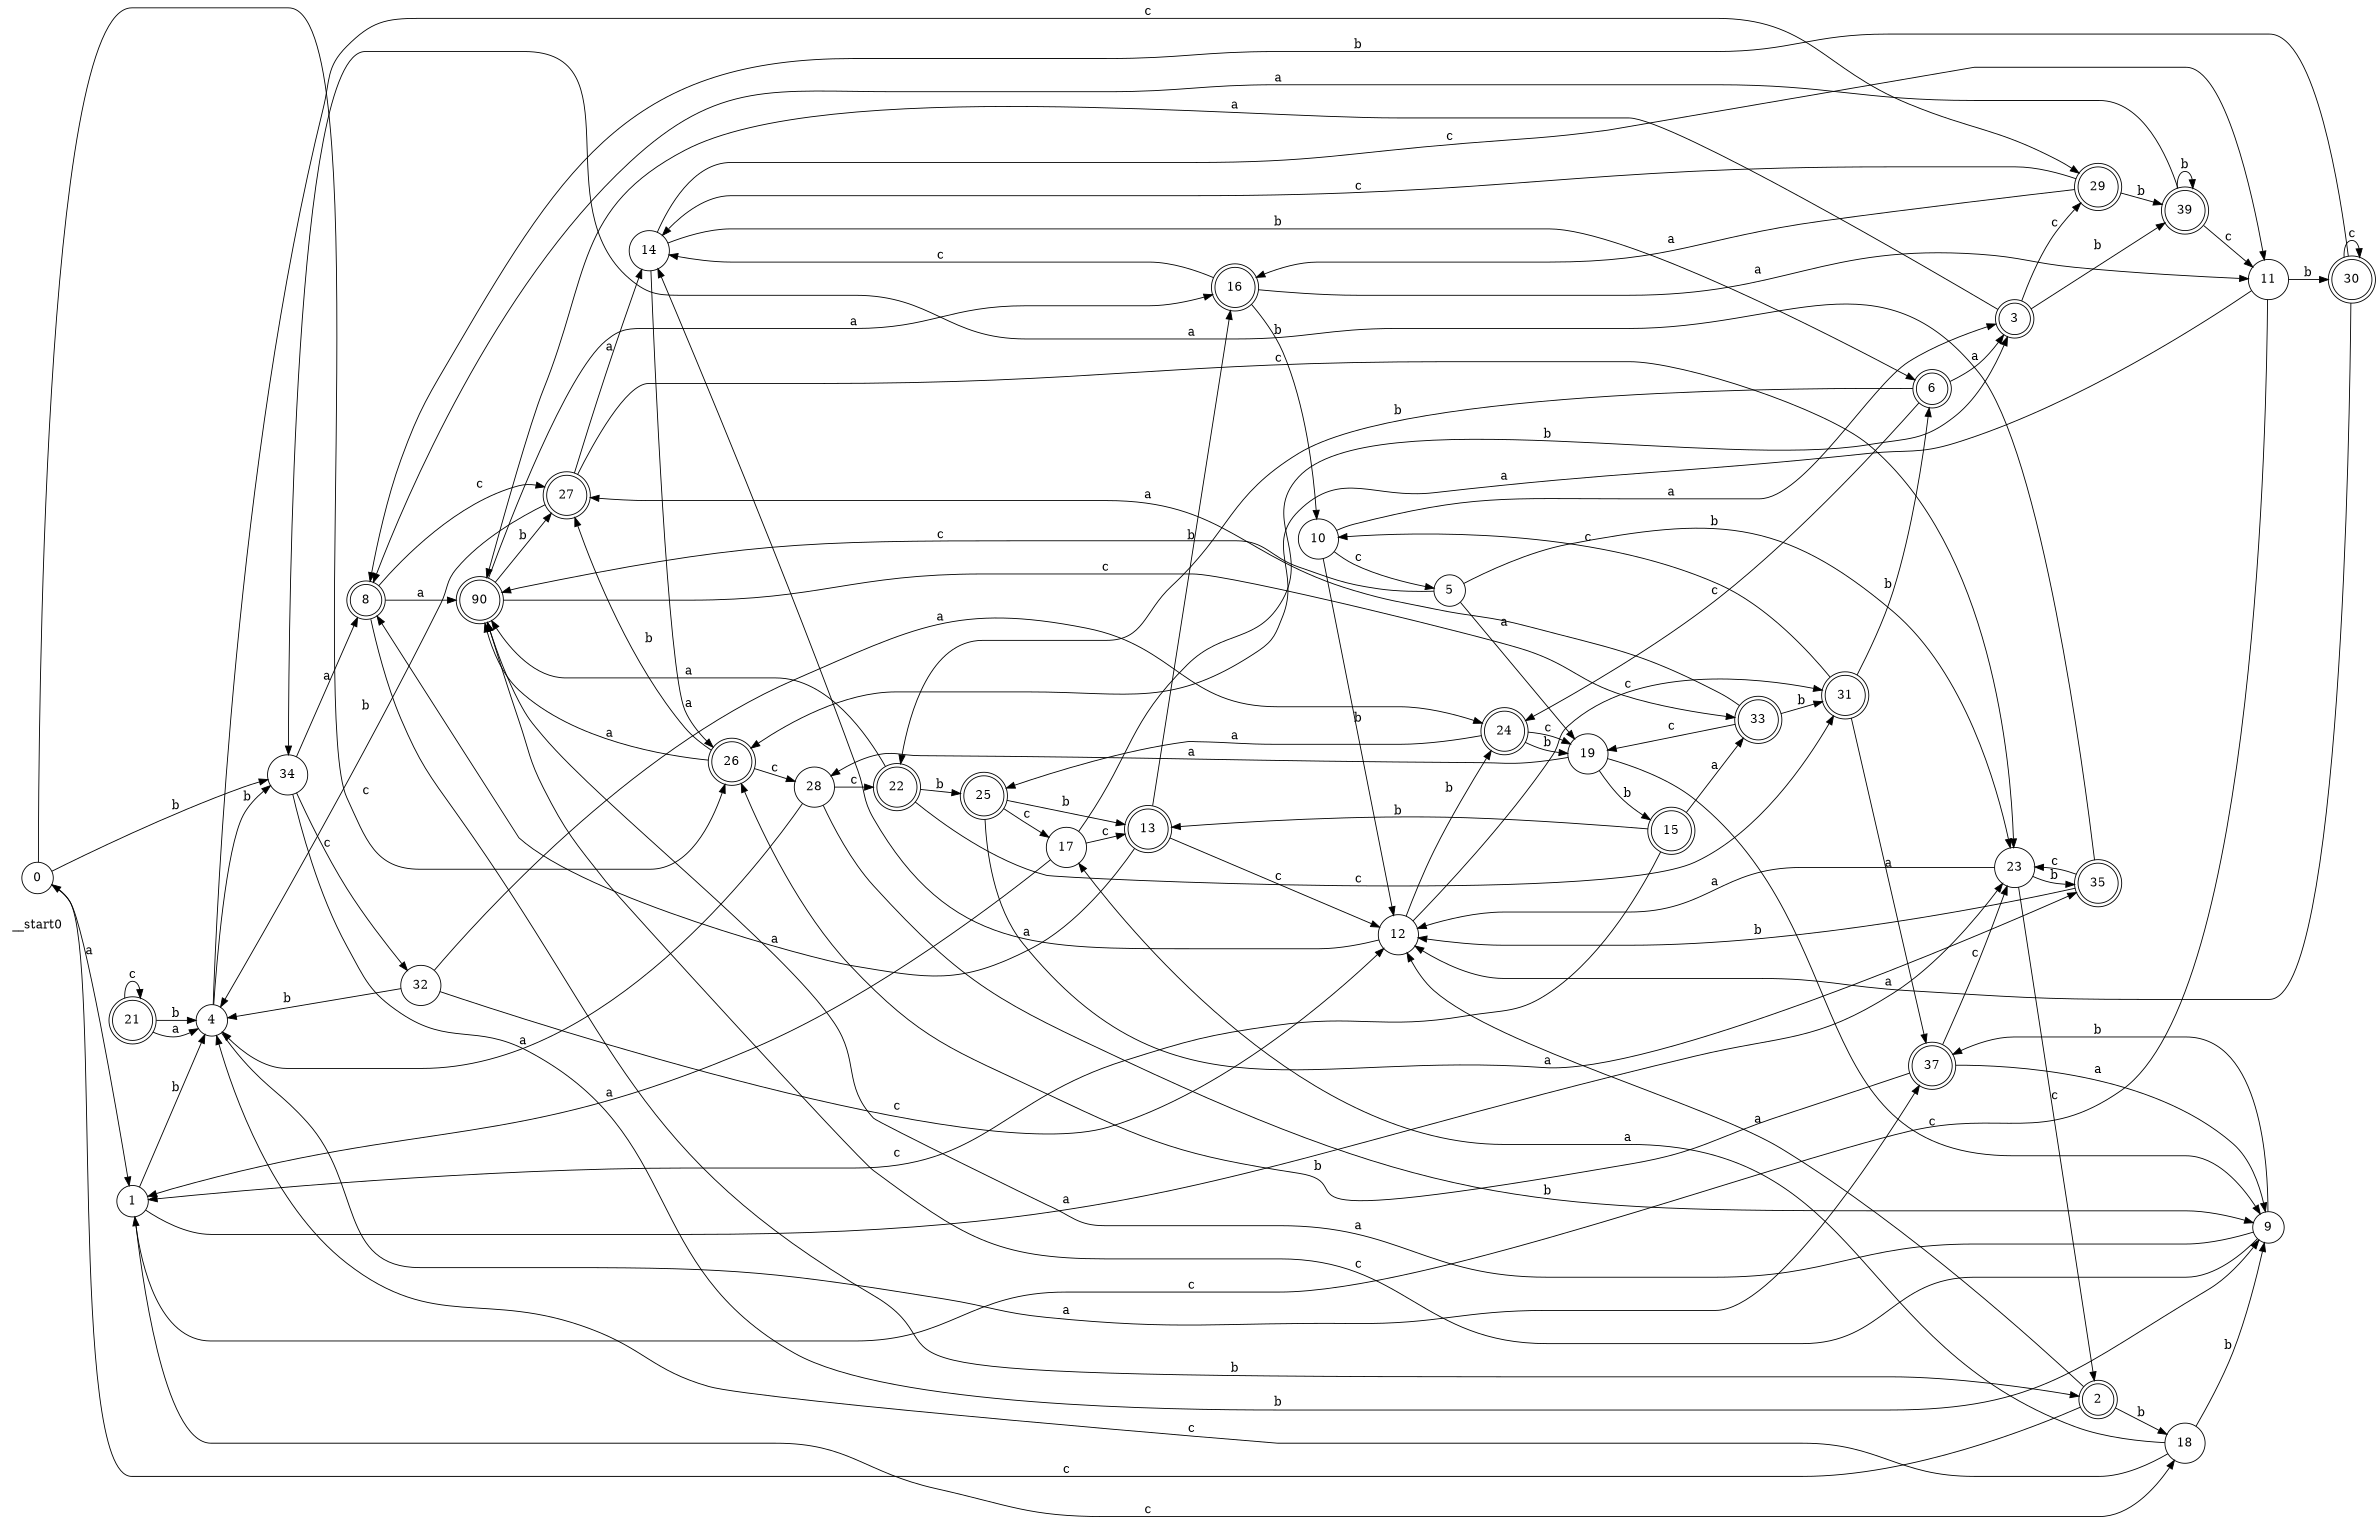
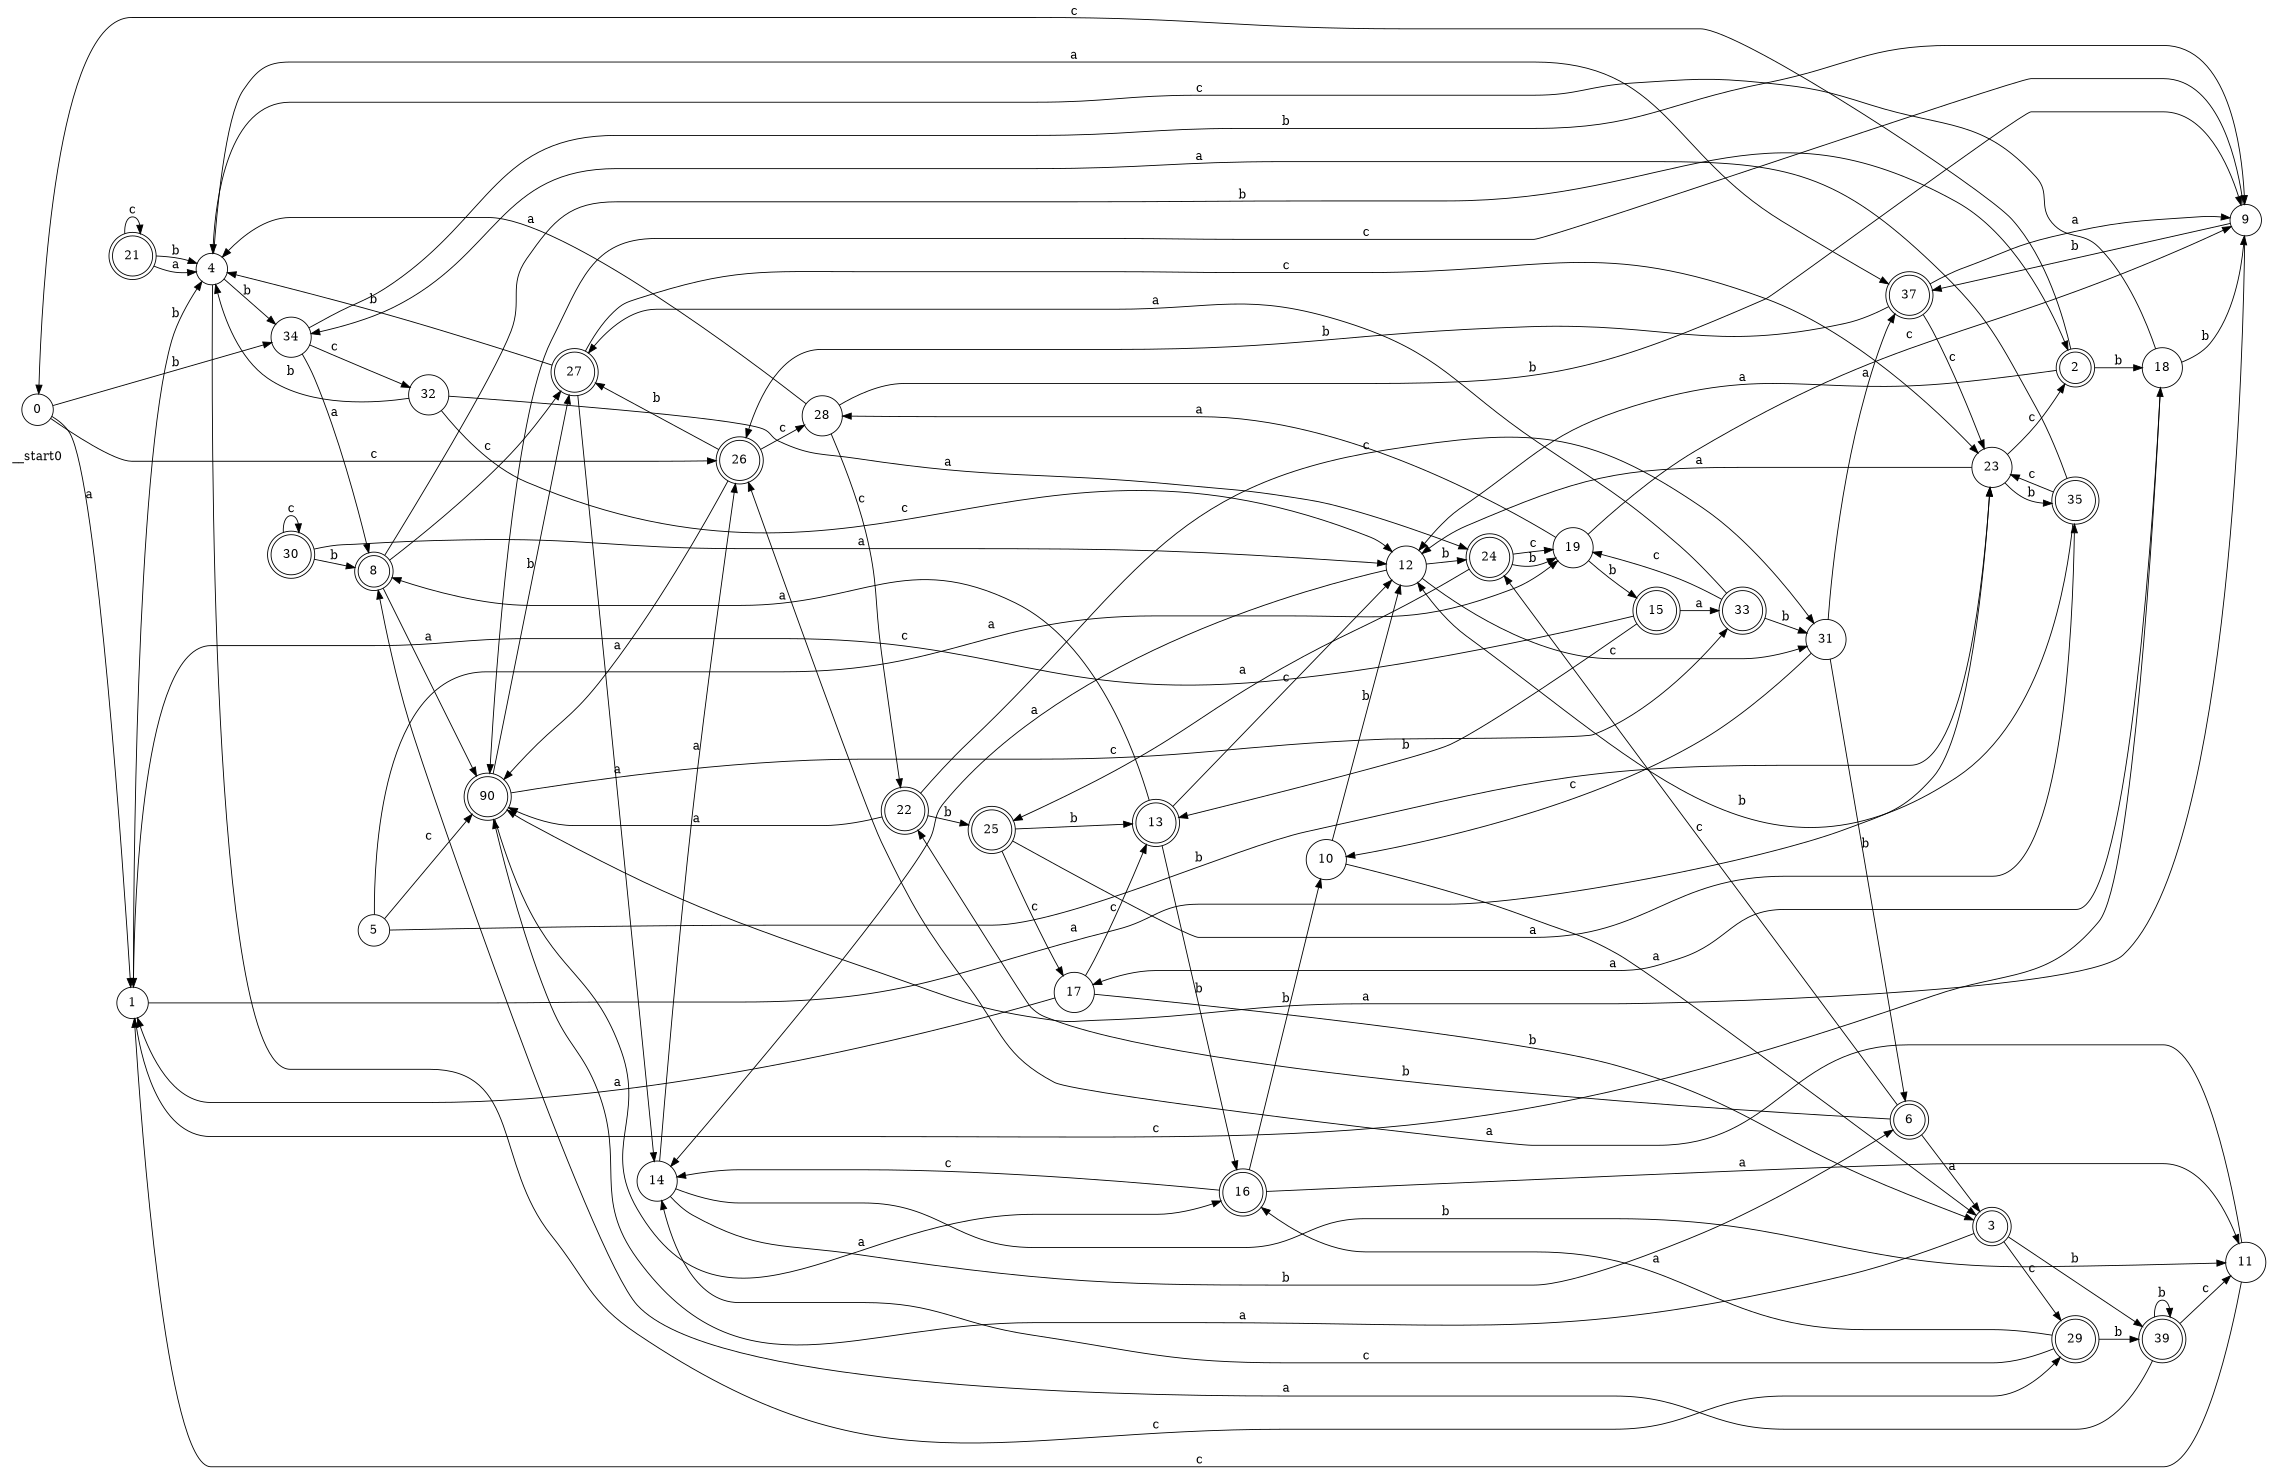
edge "14" -> "11": label "c" -> "b"
edge "11" -> "30": removed, label "b"
edge "10" -> "5": removed, label "c"
node "31": shape doublecircle -> circle
